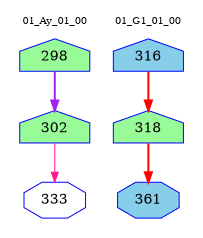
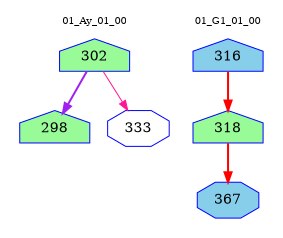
edge "298" -> "302": reversed
node "361": label "361" -> "367"
